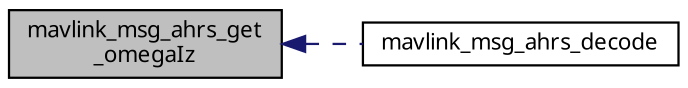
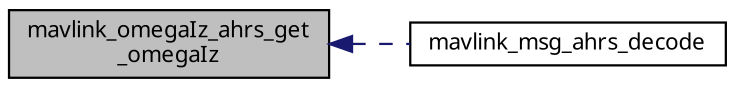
node "mavlink_msg_ahrs_get _omegaIz": label "mavlink_msg_ahrs_get _omegaIz" -> "mavlink_omegaIz_ahrs_get _omegaIz"
